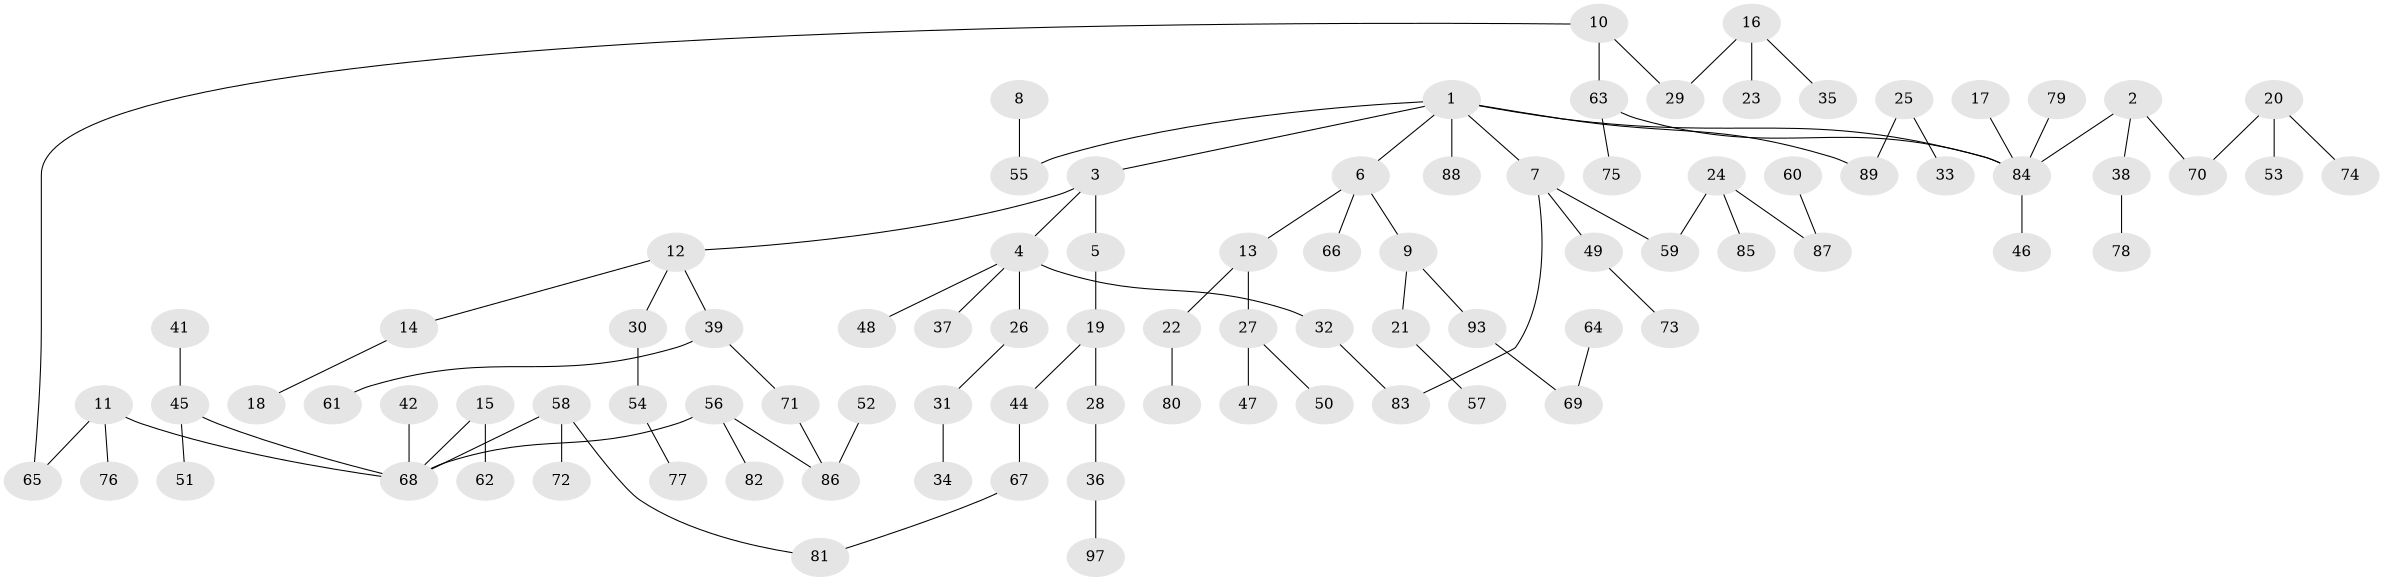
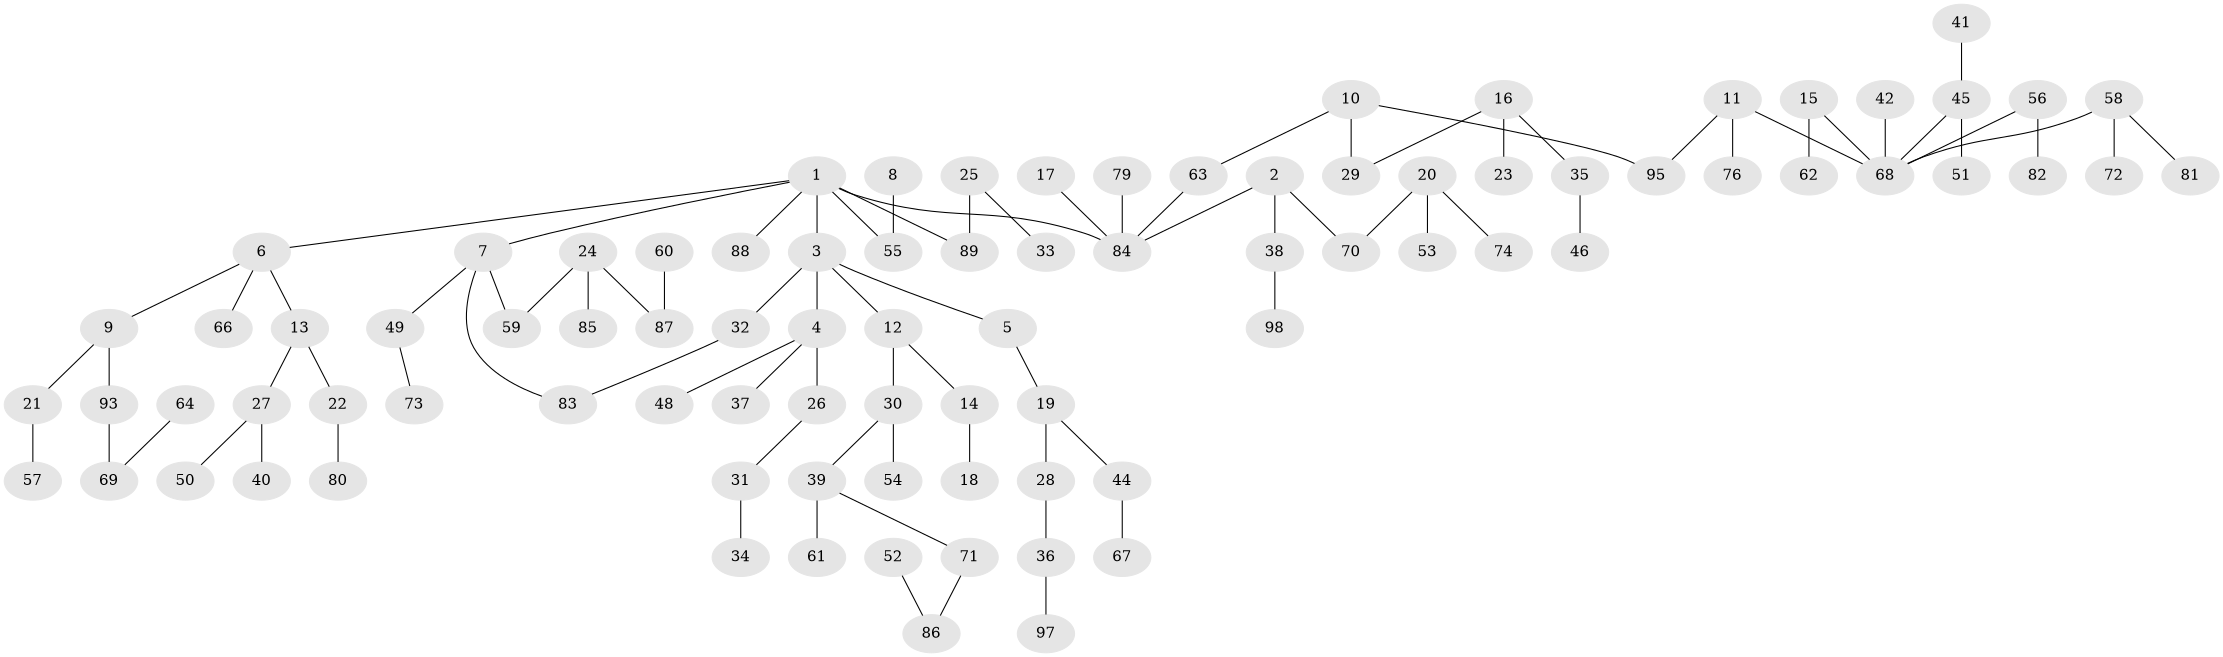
node "75": removed
edge "84" -- "46": now "35" -- "46"
node "78": label "78" -> "98"
edge "12" -- "39": now "30" -- "39"
edge "4" -- "32": now "3" -- "32"
node "47": label "47" -> "40"
edge "56" -- "86": removed
node "65": label "65" -> "95"
node "77": removed
edge "67" -- "81": removed
